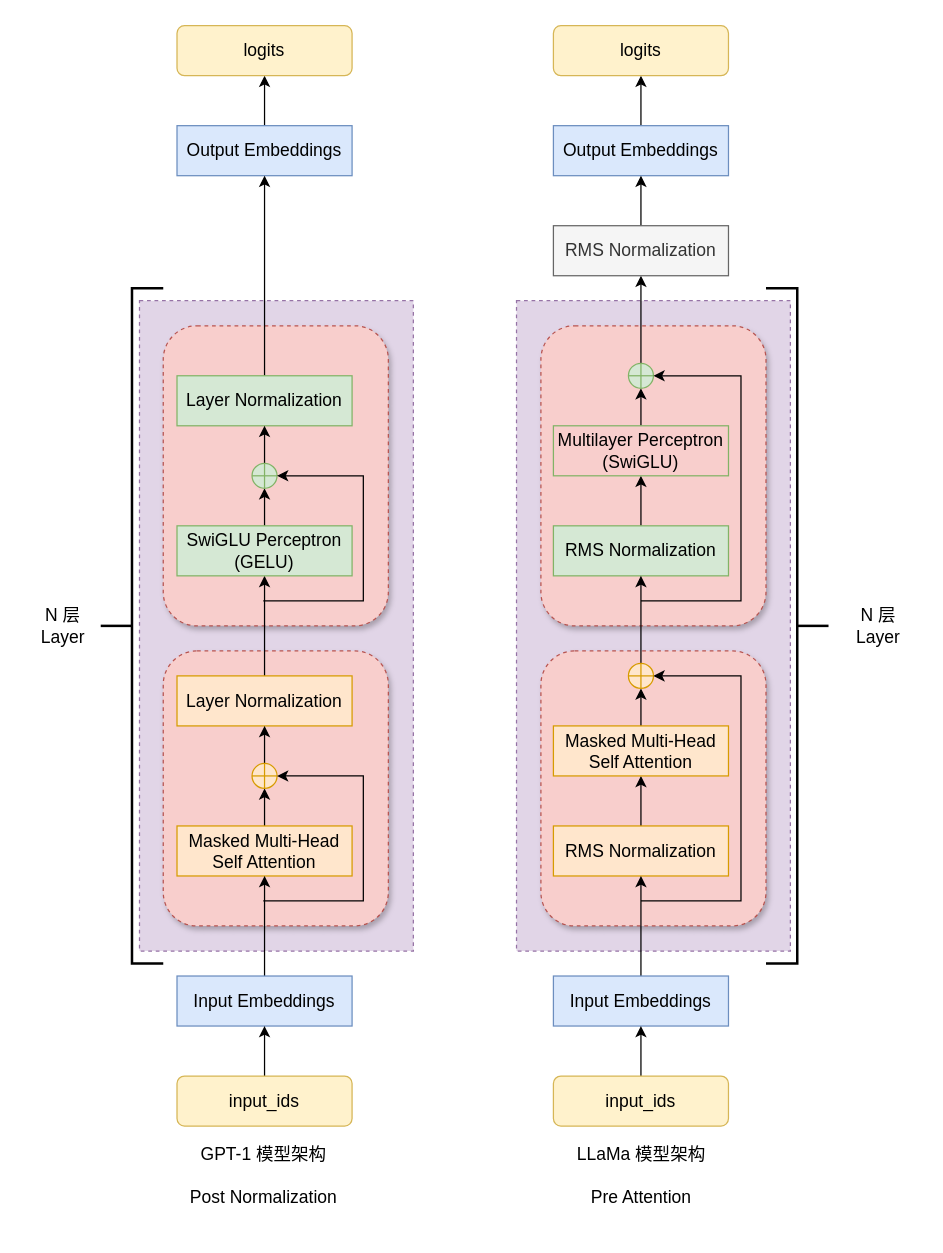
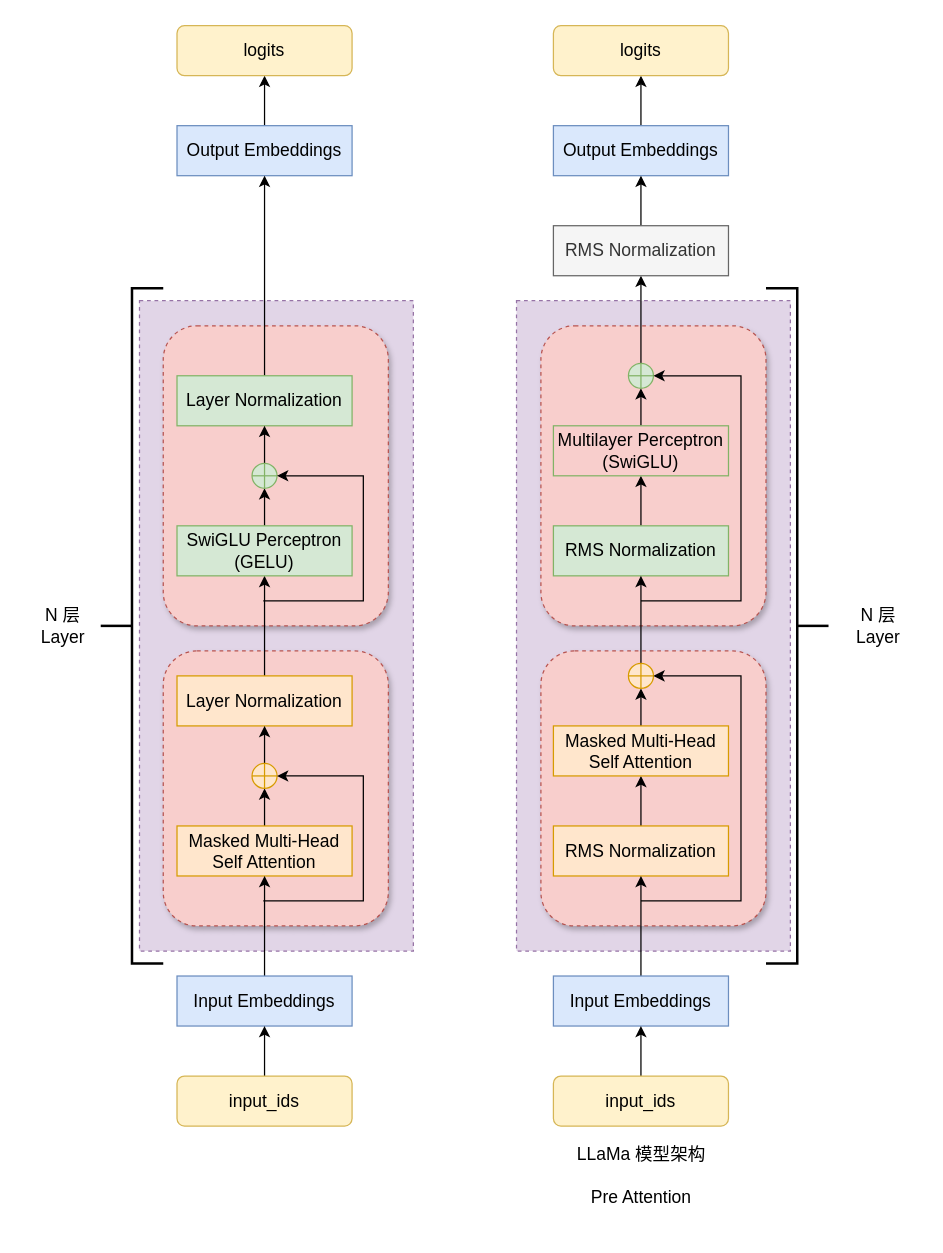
node "GPT-1 模型架构 Post Normalization": removed
